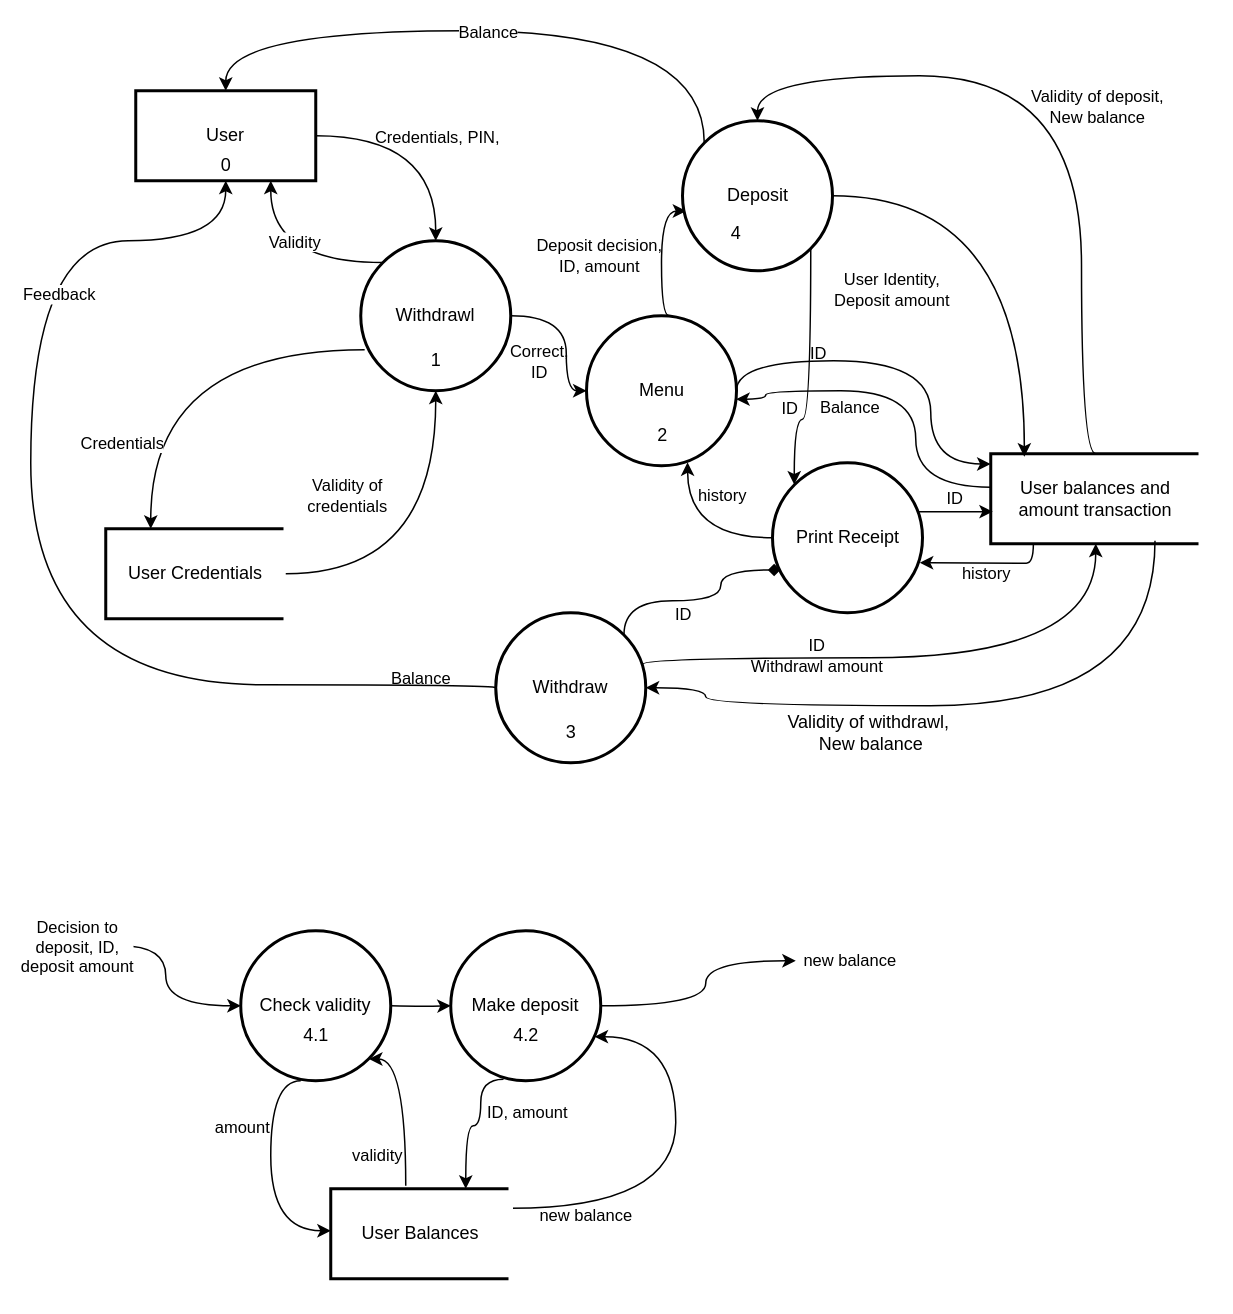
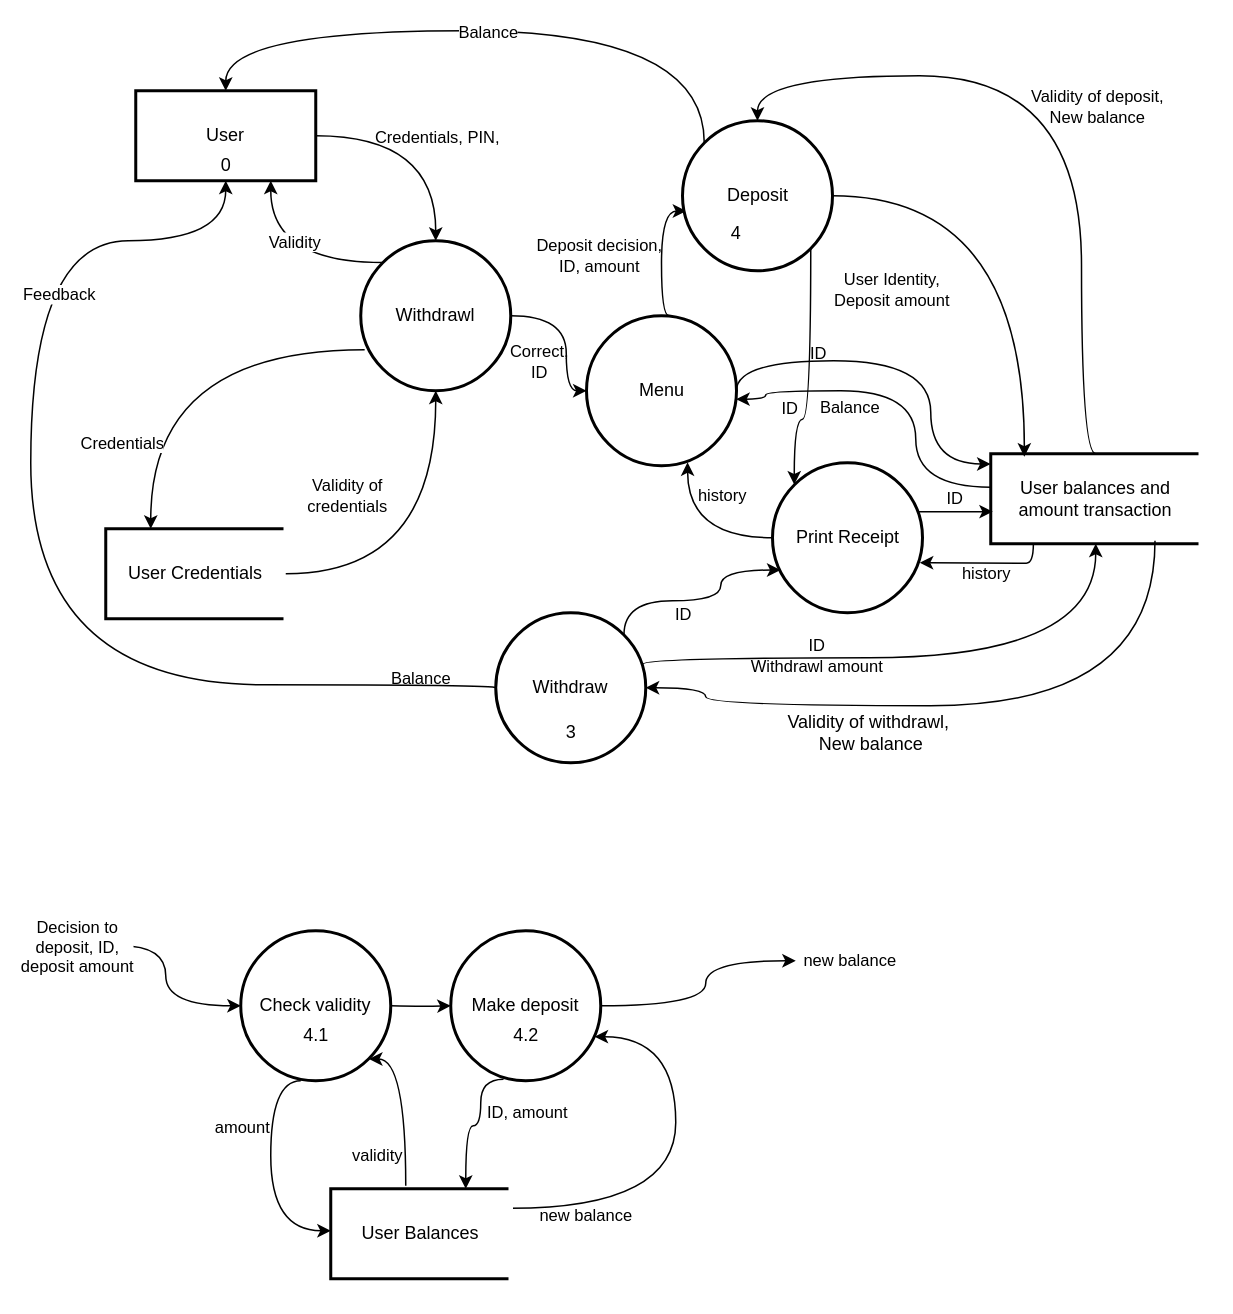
node "1": removed
node "2": removed
edge "Withdraw" -> "Print Receipt": arrowhead diamond -> classic
